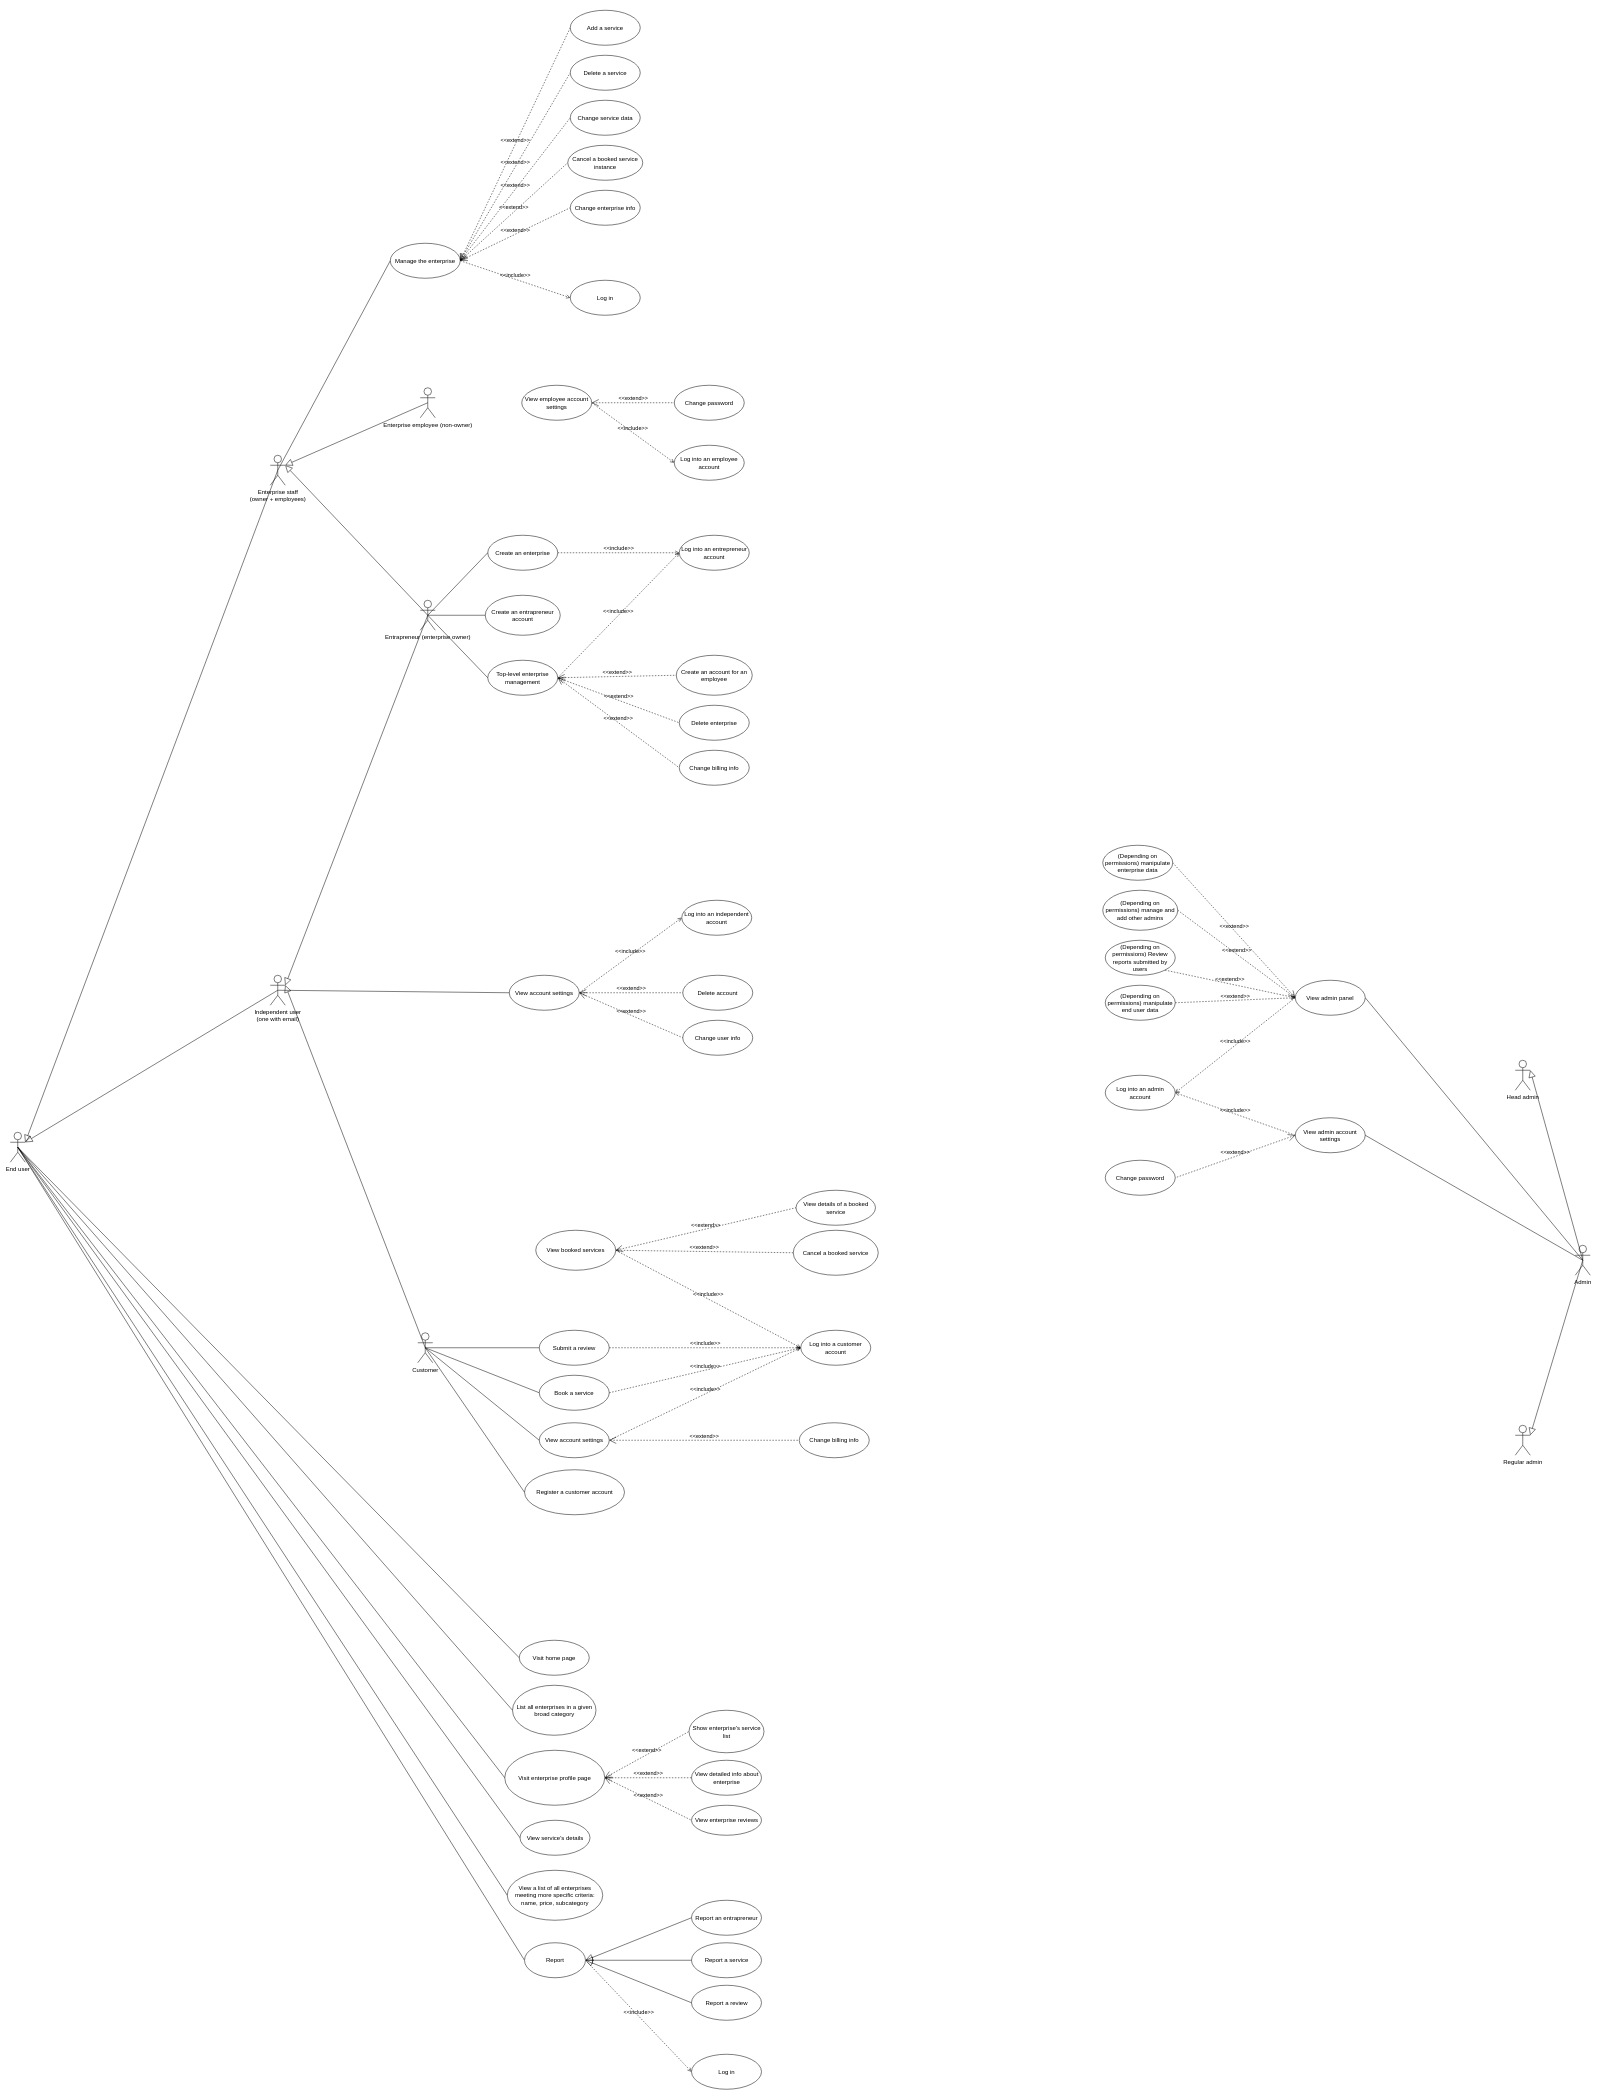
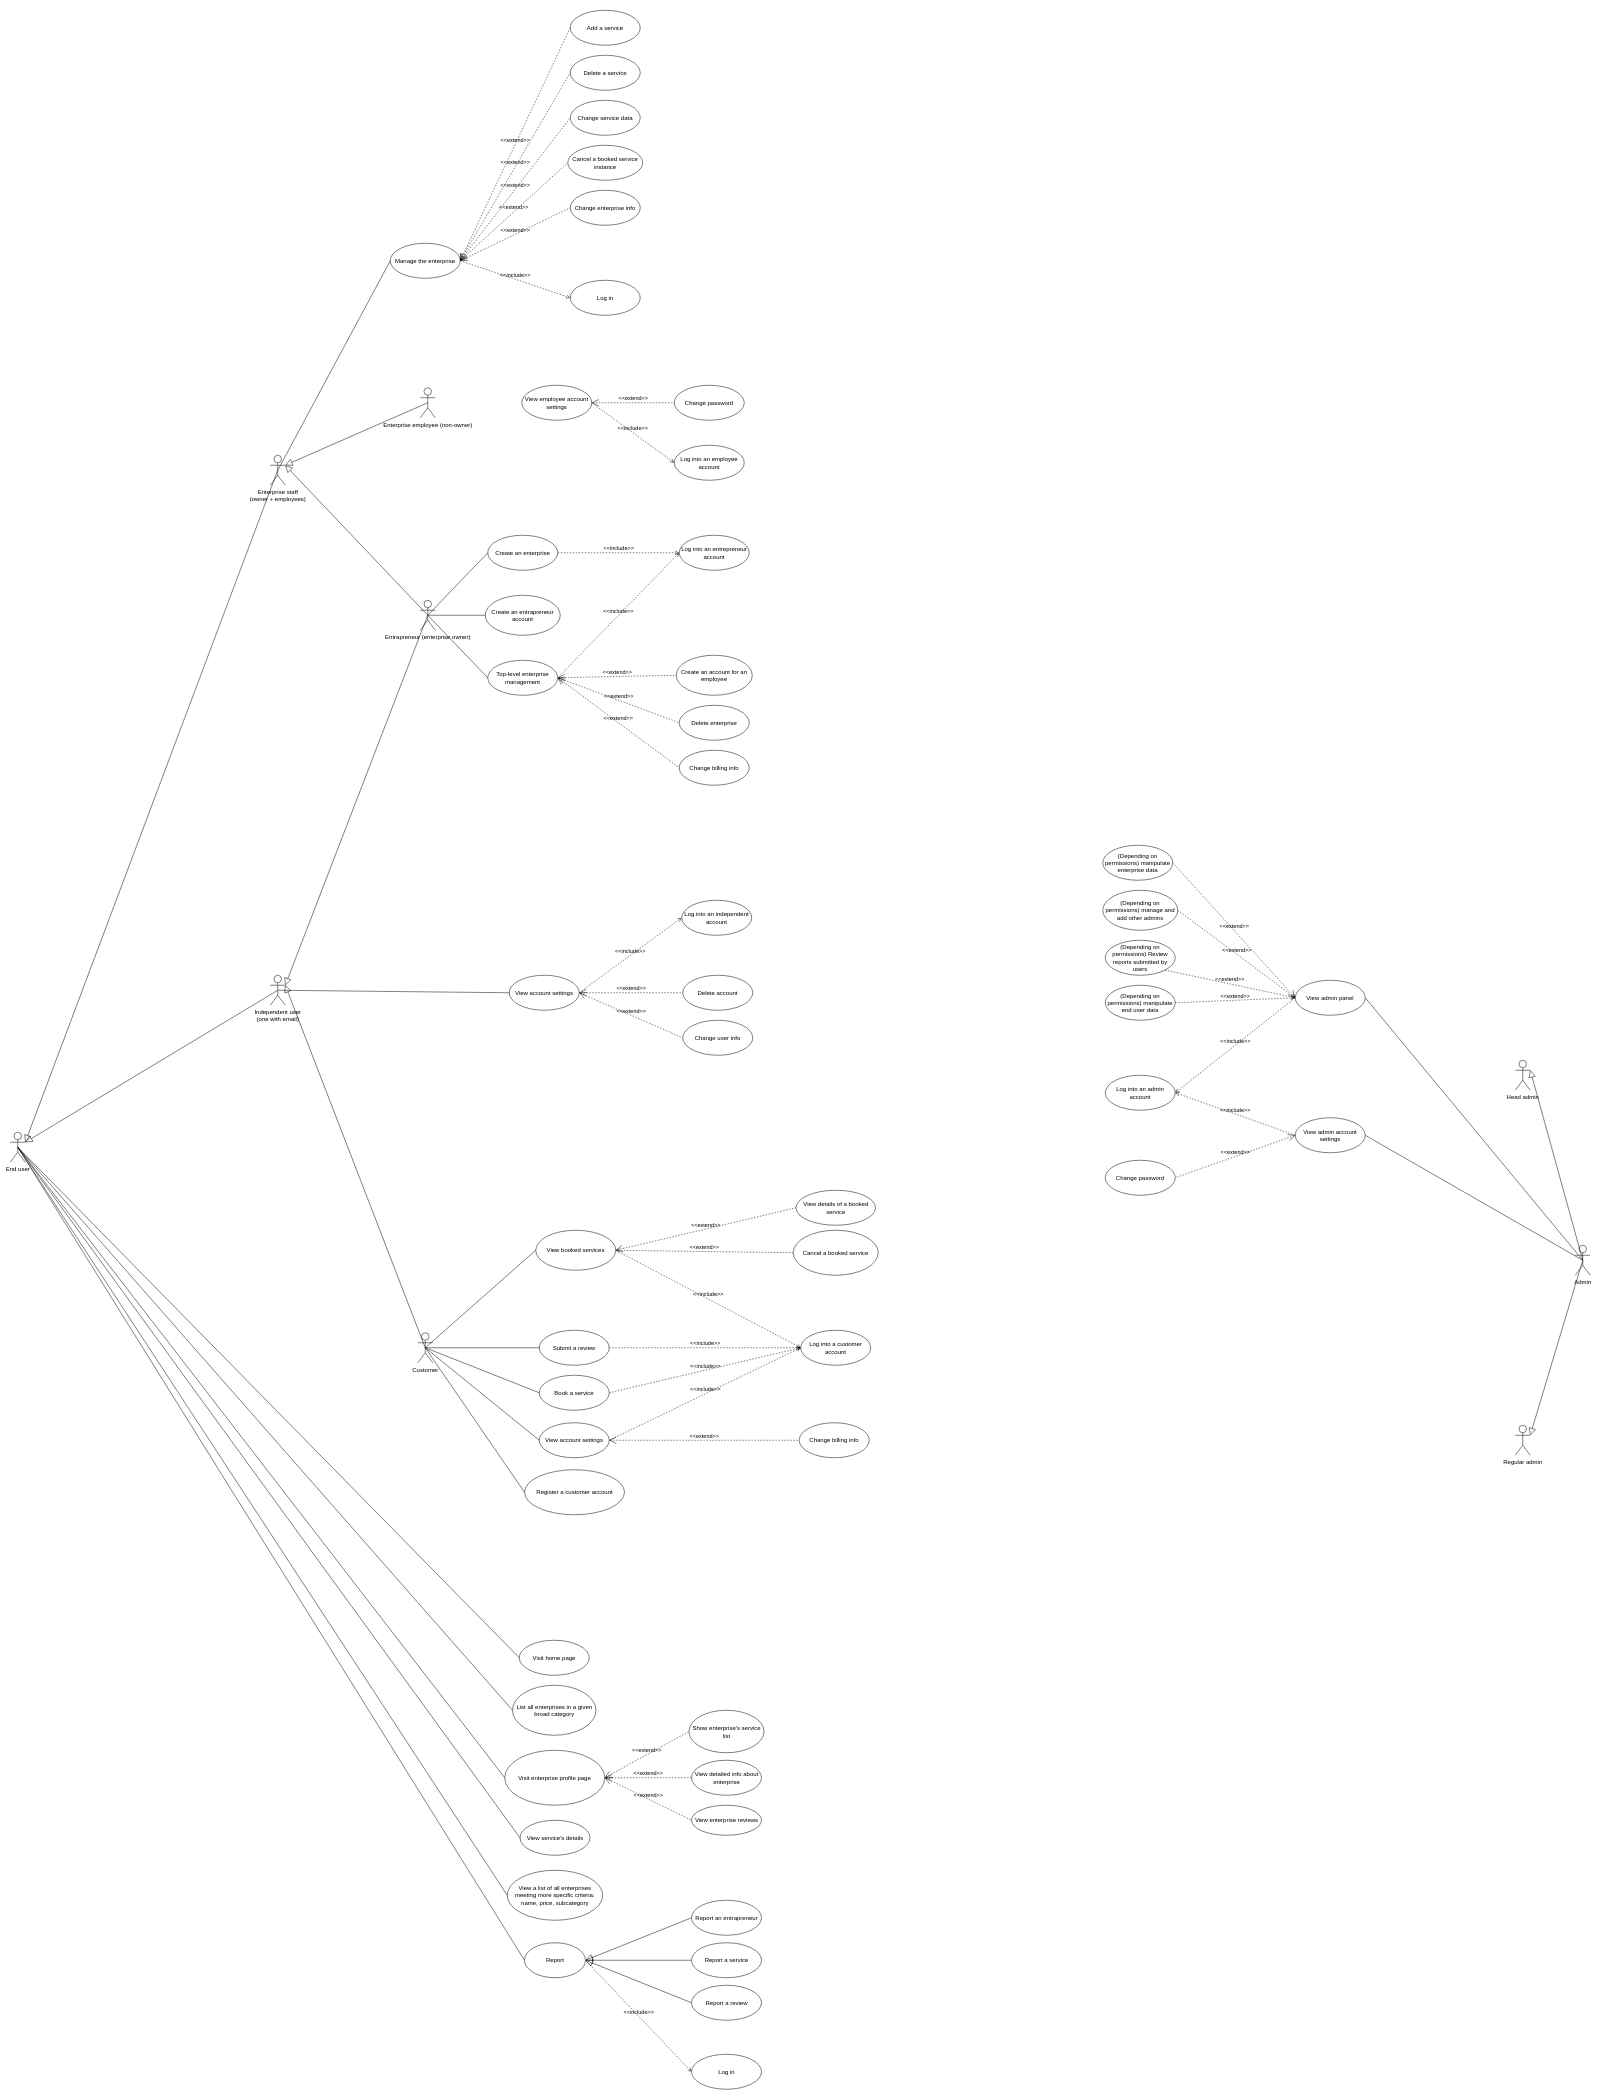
edge "View booked services" -- "Customer": added
